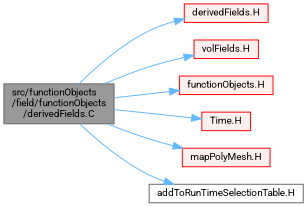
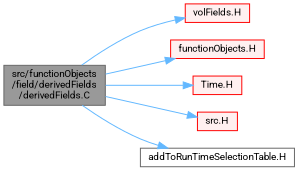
node "derivedFields.H": removed
node "src/functionObjects /field/functionObjects /derivedFields.C": label "src/functionObjects /field/functionObjects /derivedFields.C" -> "src/functionObjects /field/derivedFields /derivedFields.C"
node "mapPolyMesh.H": label "mapPolyMesh.H" -> "src.H"
